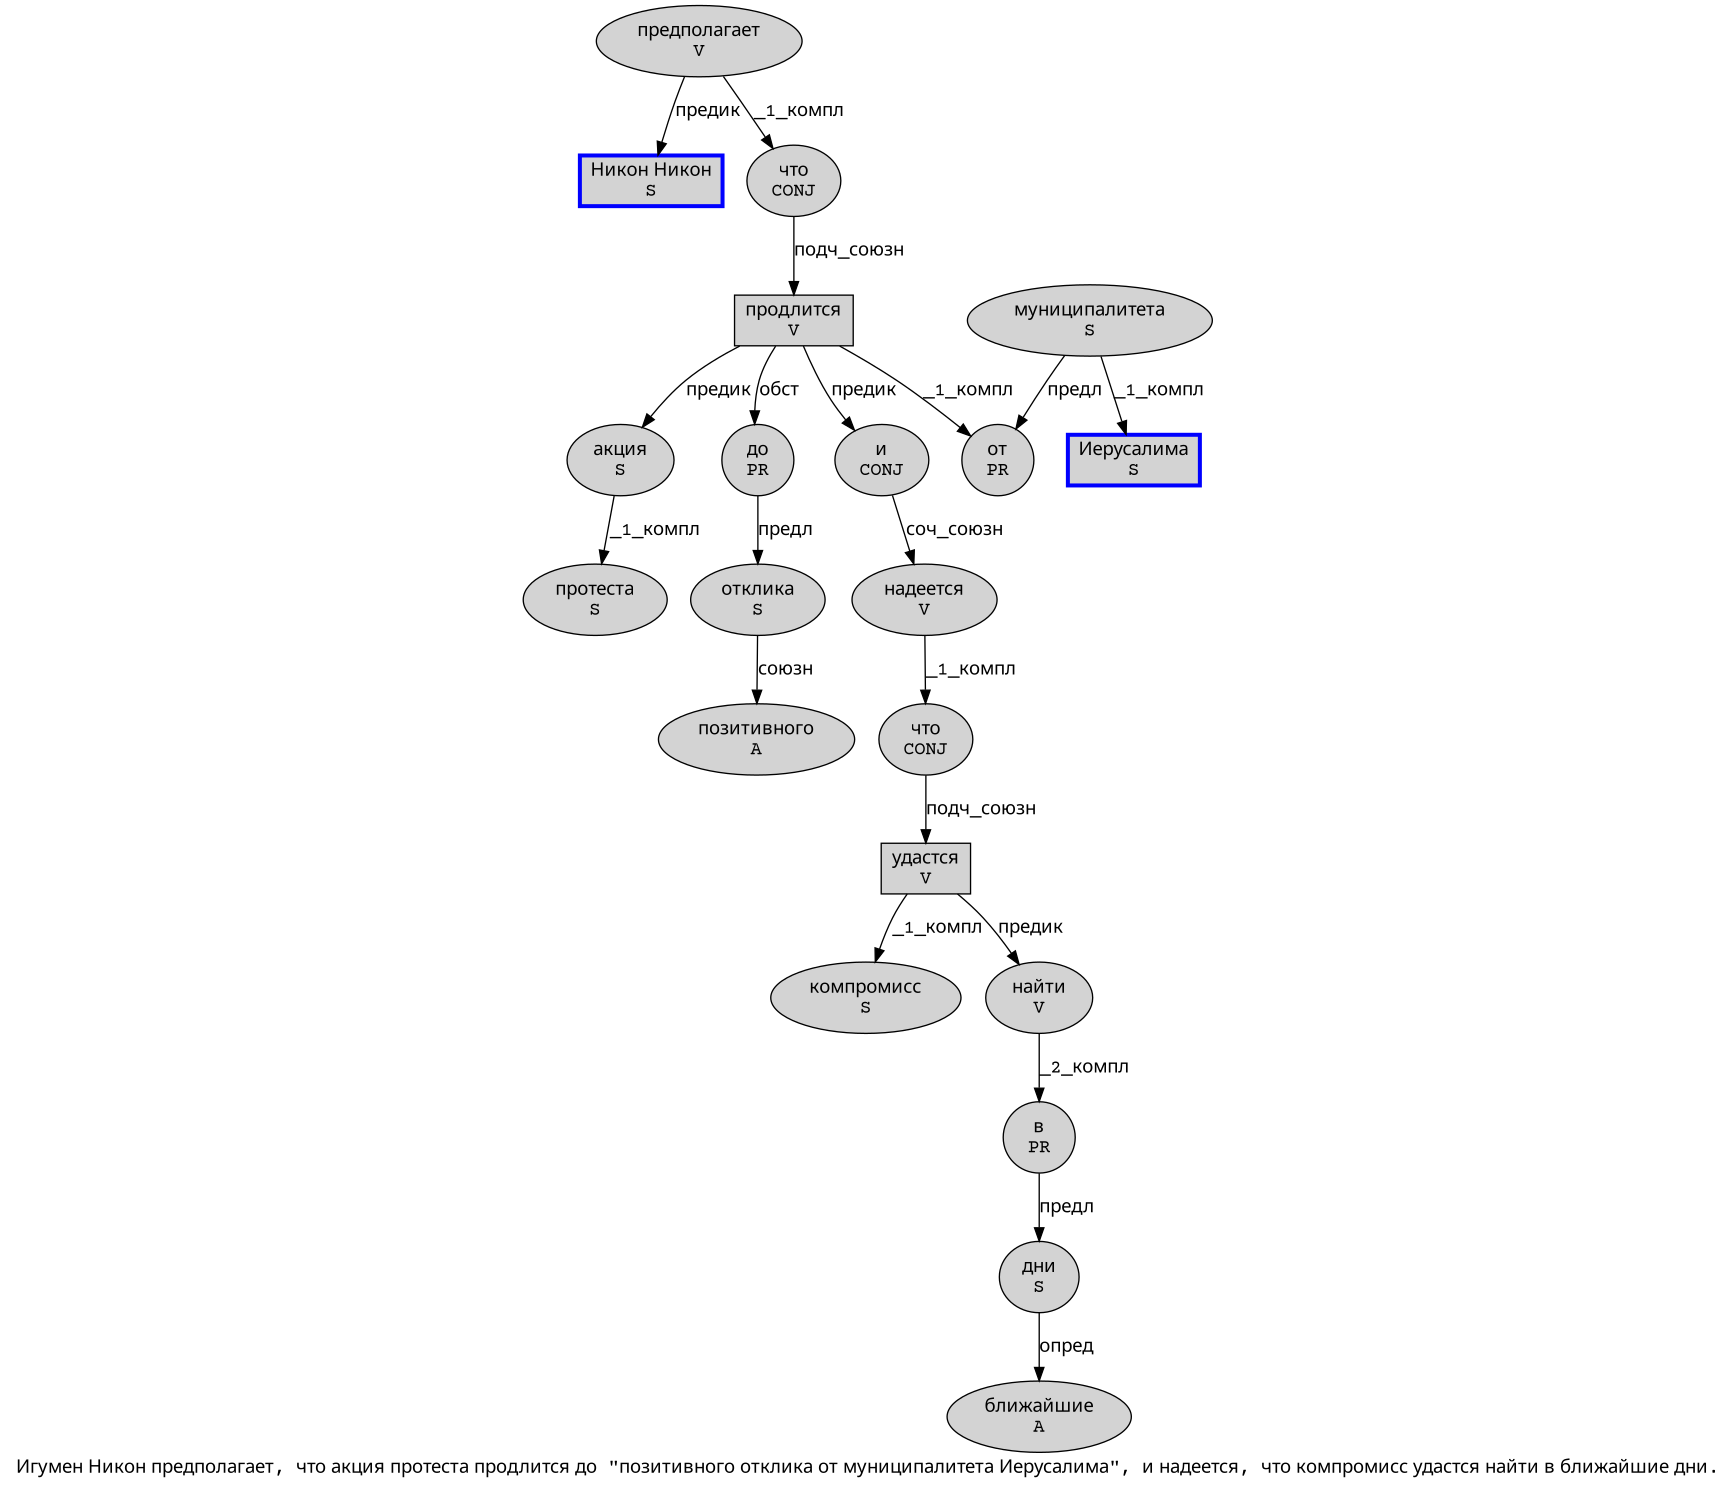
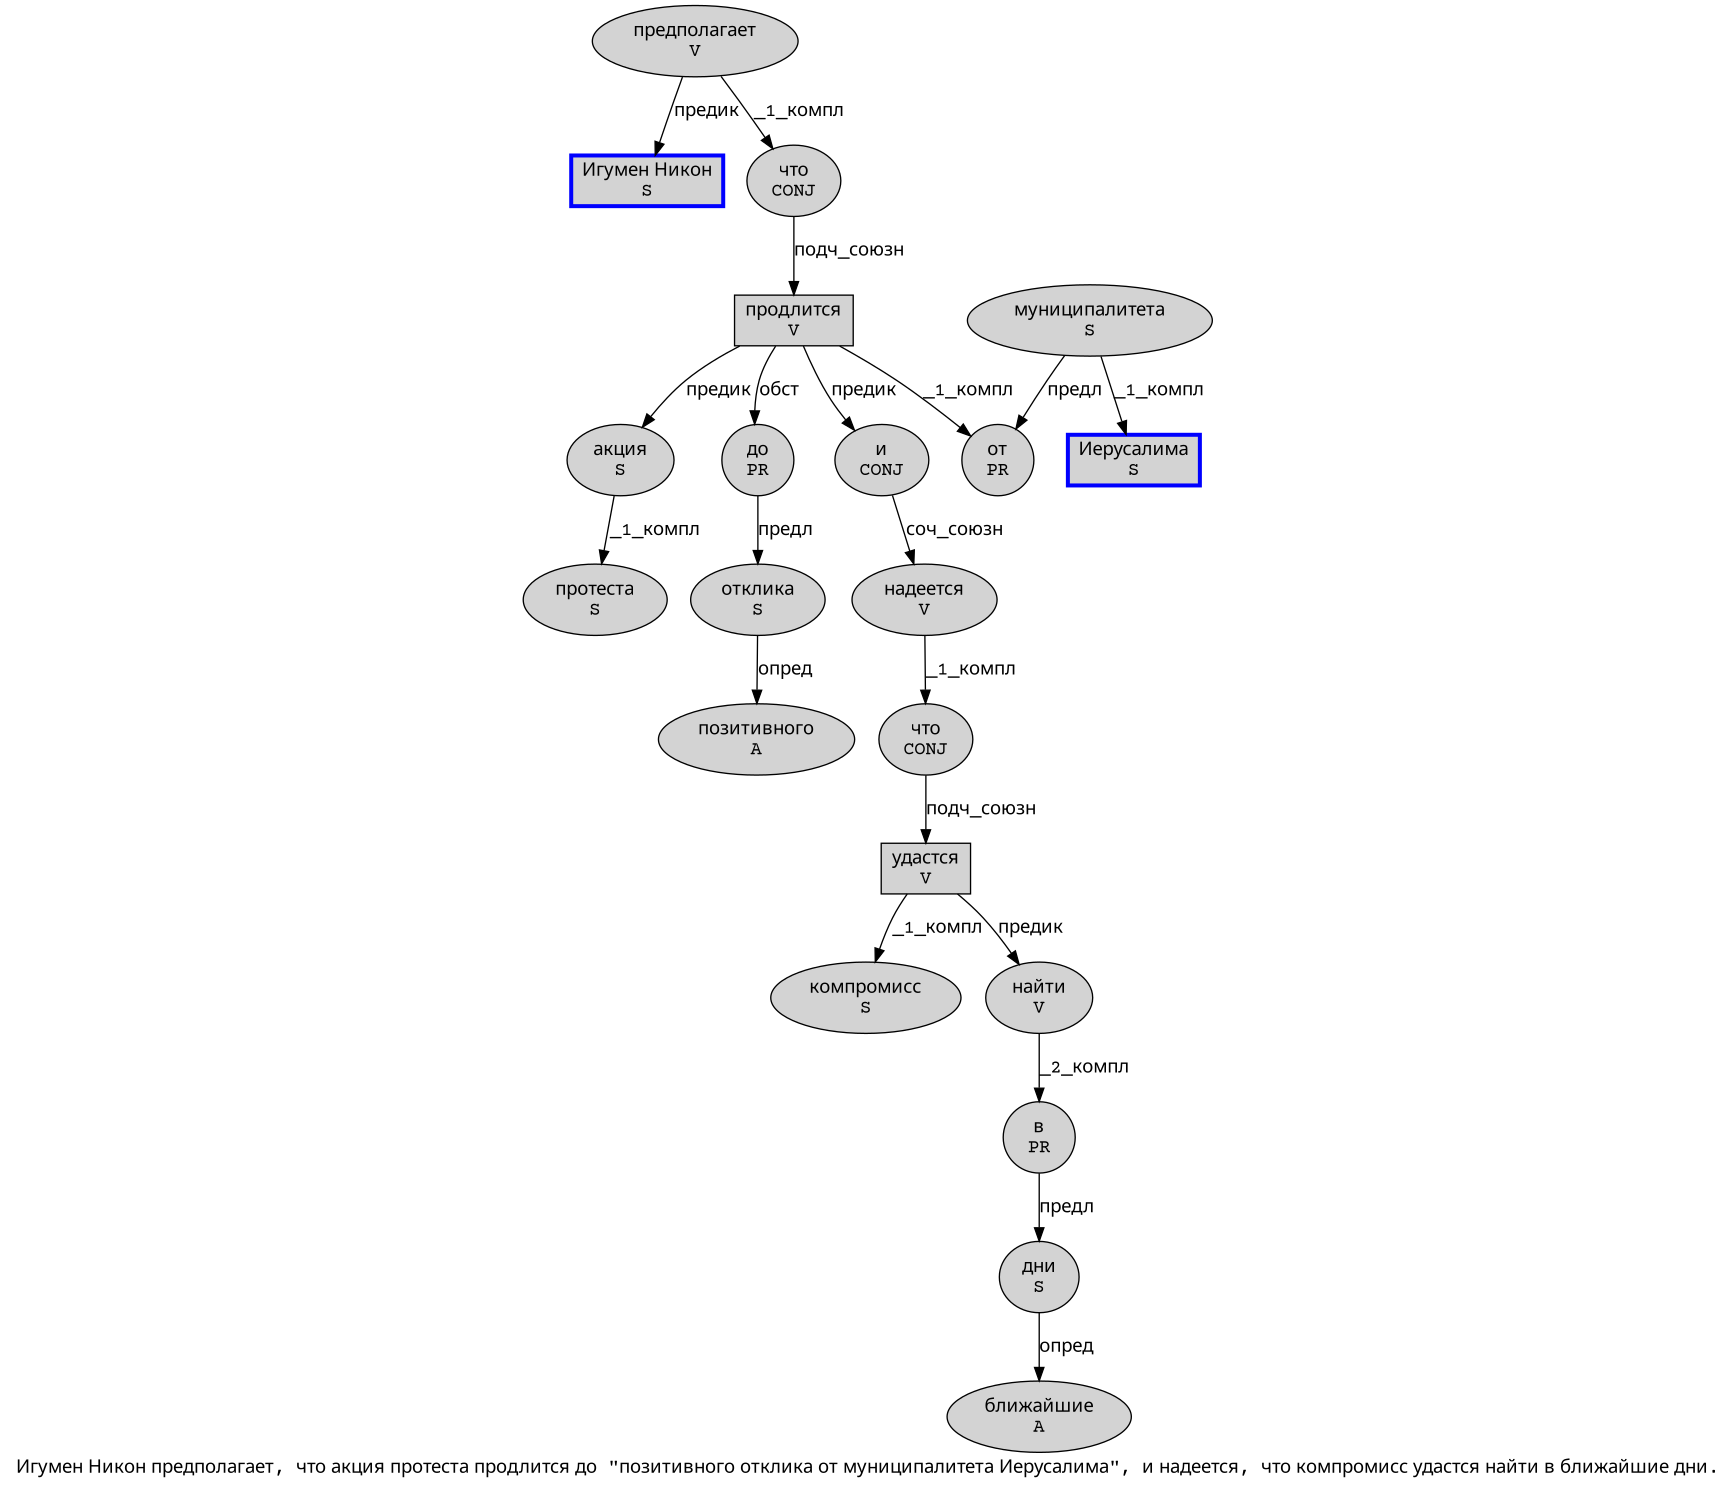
node "Никон Никон S": label "Никон Никон S" -> "Игумен Никон S"
edge "отклика S" -> "позитивного A": label "союзн" -> "опред"
